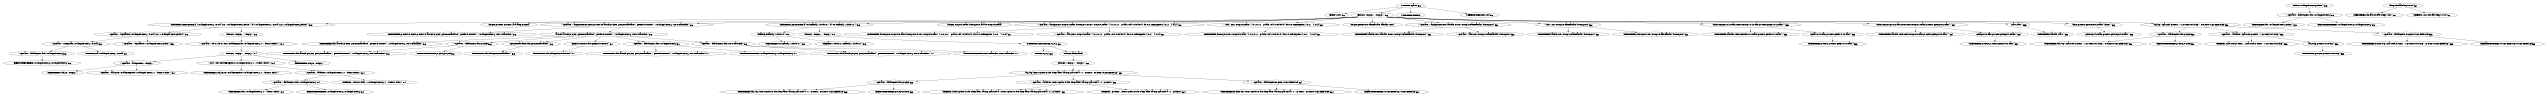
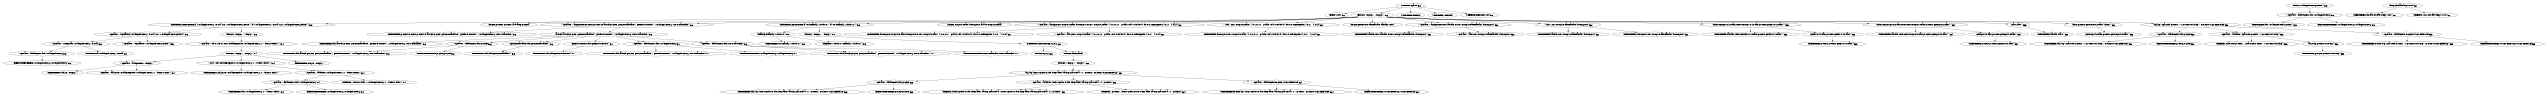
node "(MODIFIER,VIRTUAL)": added
